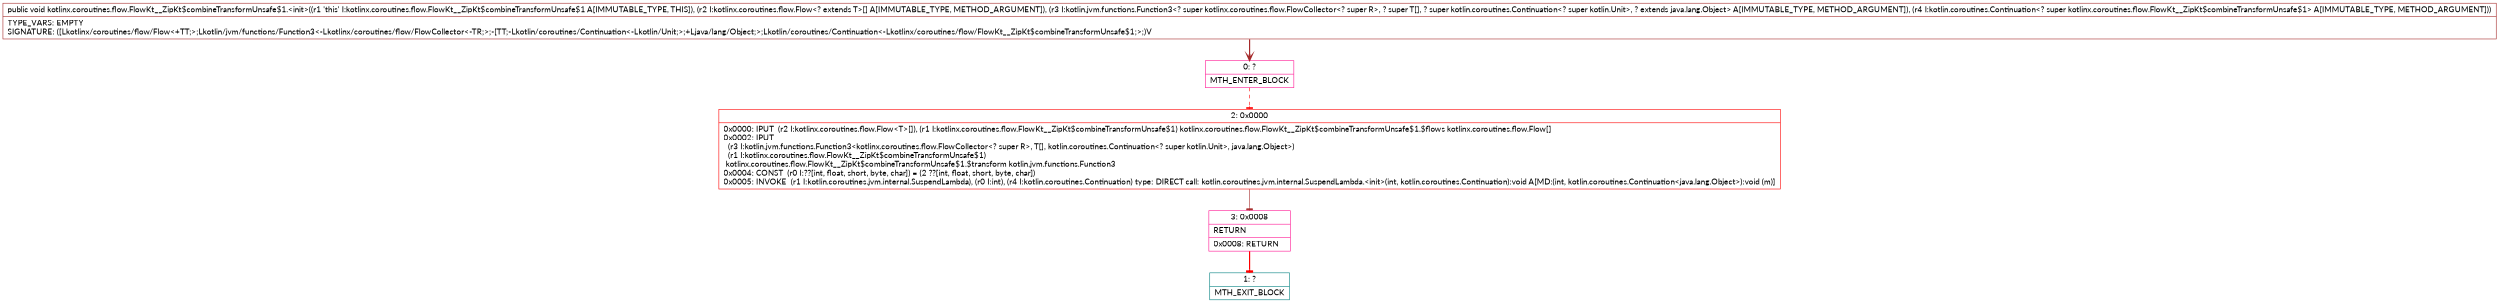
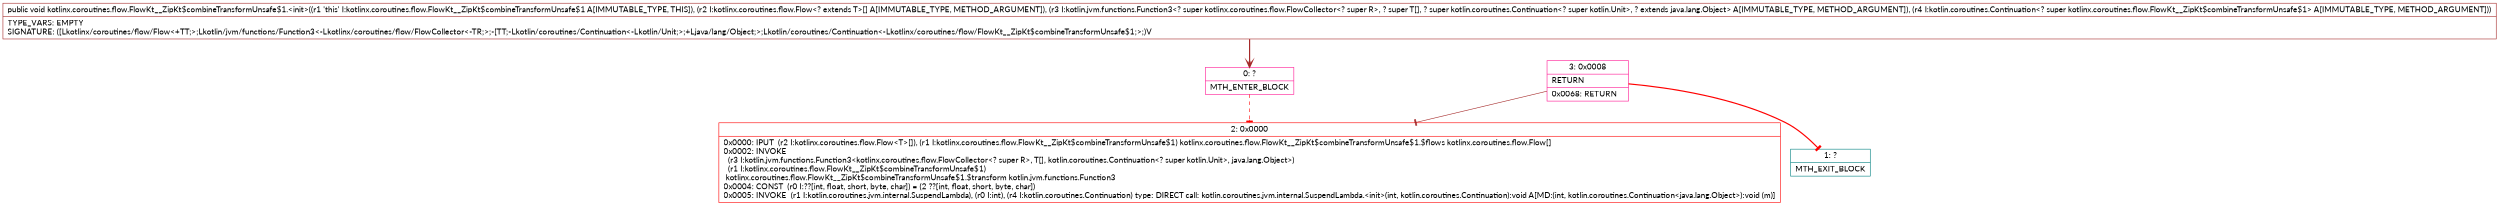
node "2: 0x0000": text "0x0002: IPUT" -> "0x0002: INVOKE"
edge "2: 0x0000" -> "3: 0x0008": reversed
node "3: 0x0008": text "0x0008: RETURN" -> "0x0068: RETURN"
